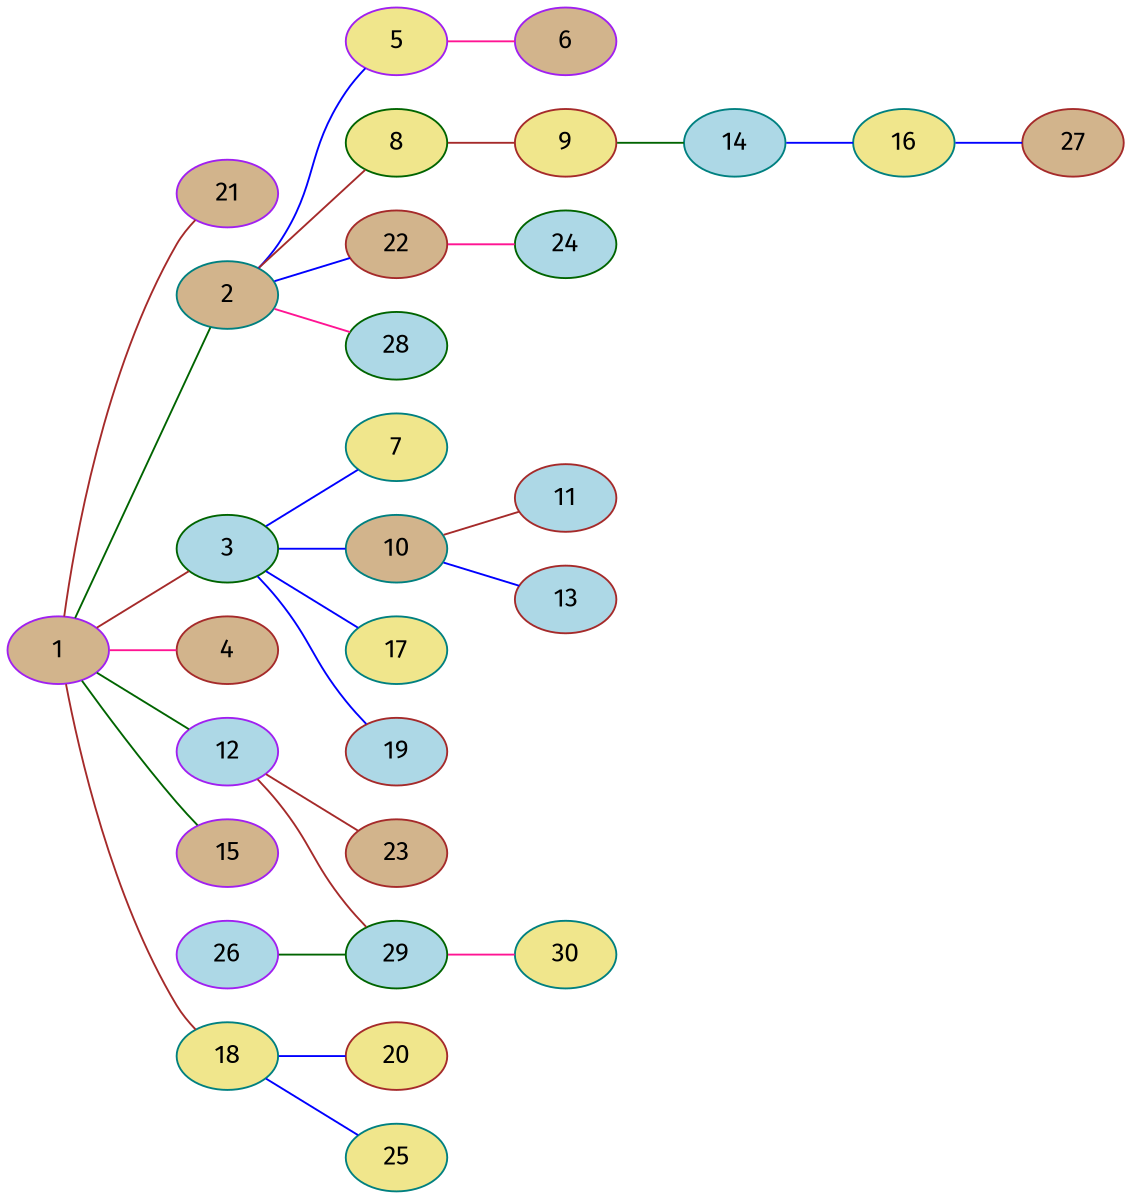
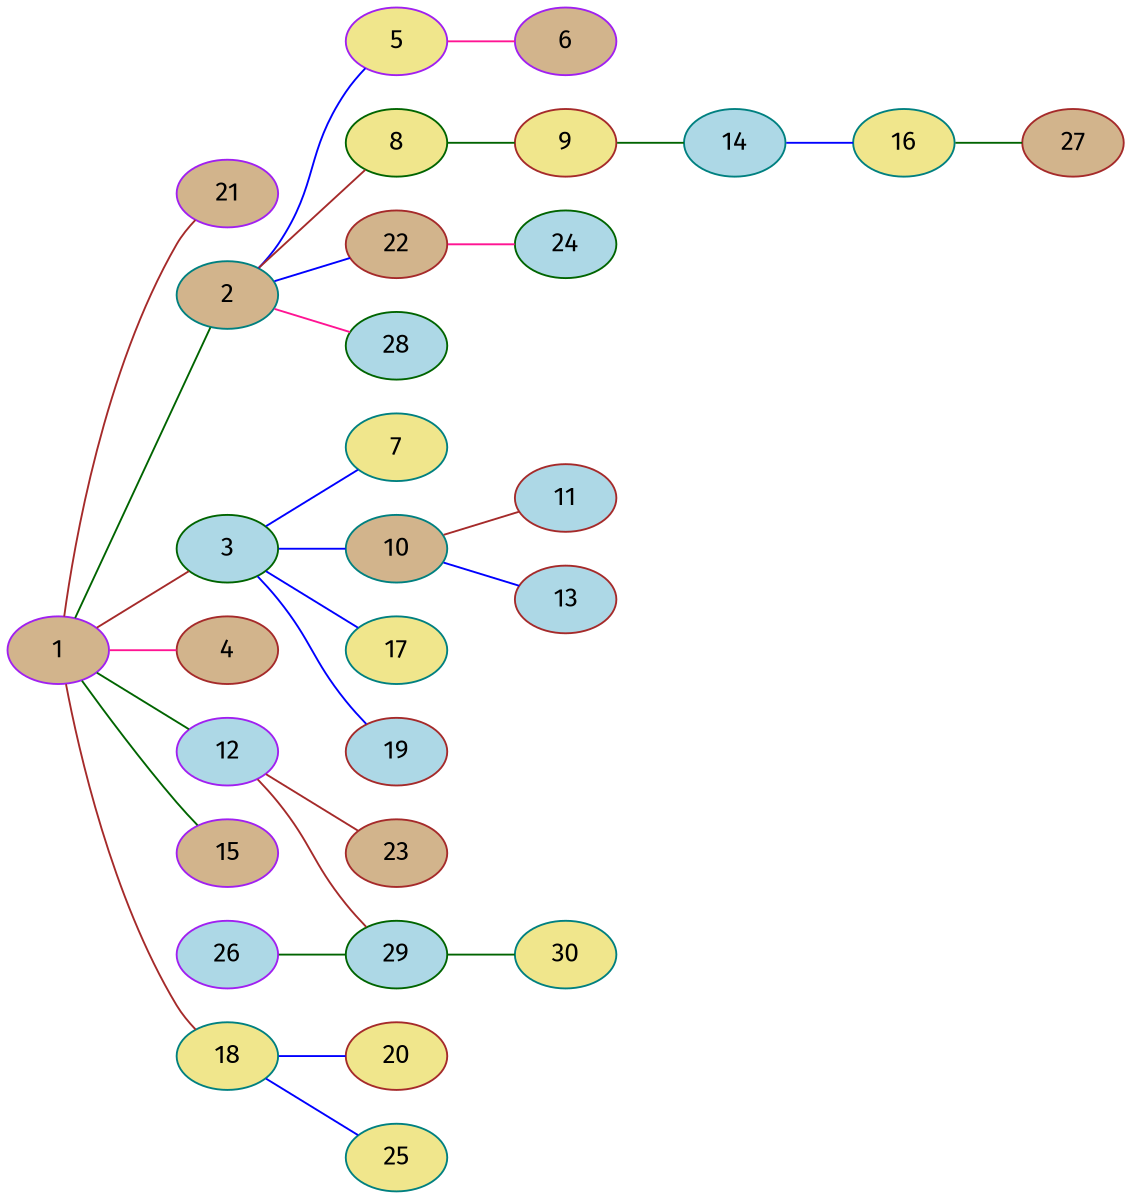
edge "8" -- "9": color brown -> darkgreen
edge "16" -- "27": color blue -> darkgreen
edge "29" -- "30": color deeppink -> darkgreen
